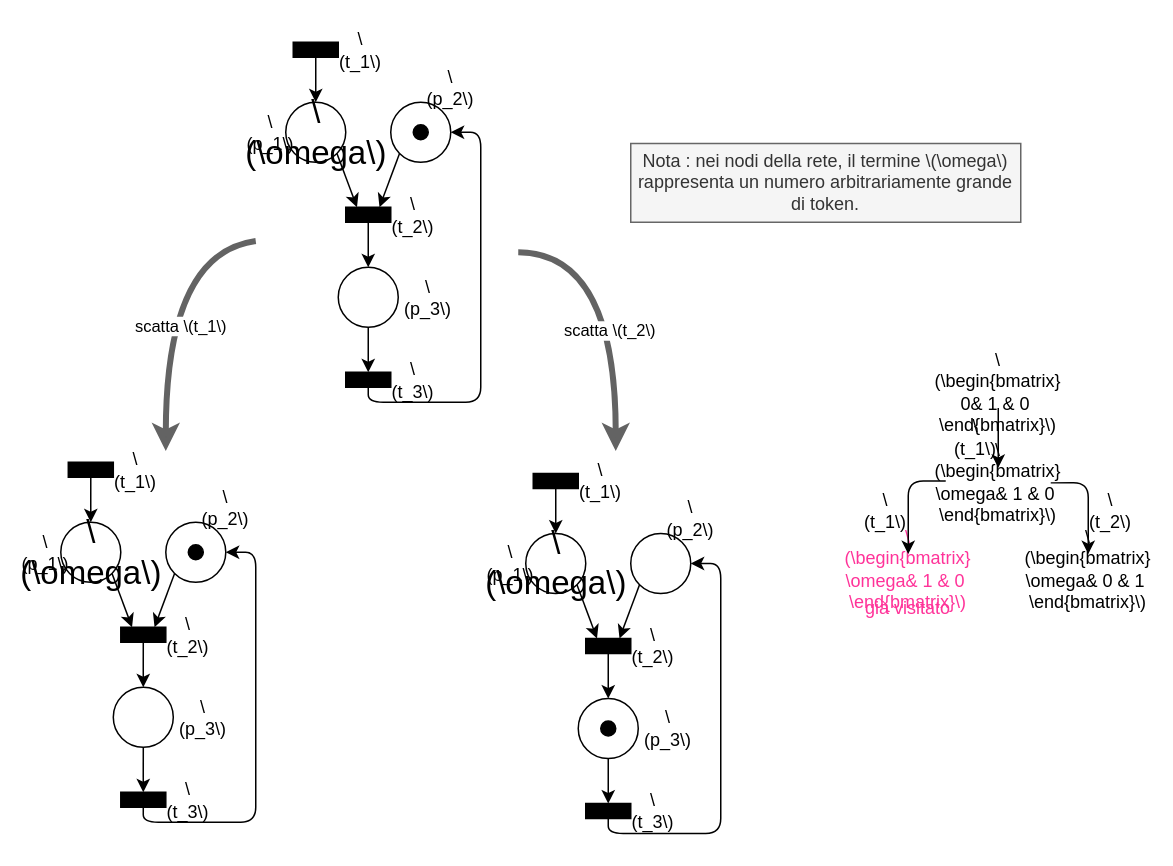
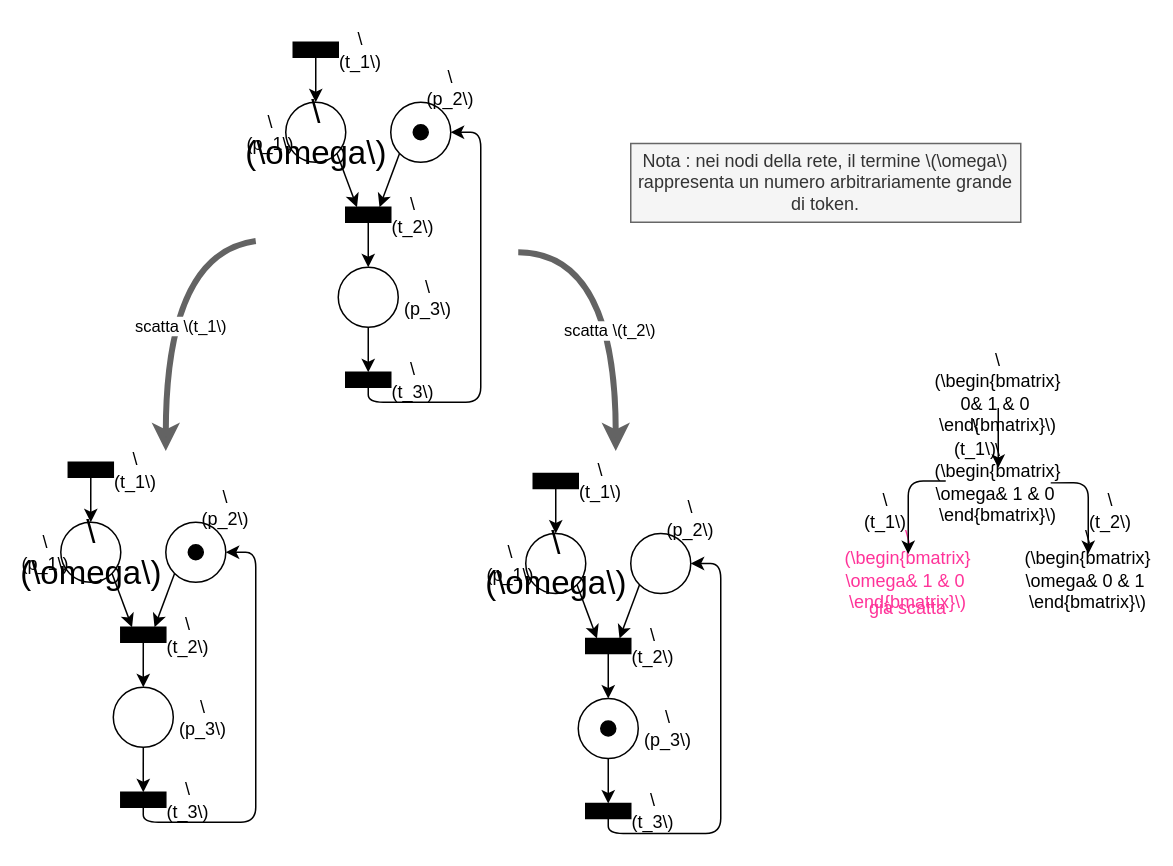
node "già visitato": label "già visitato" -> "già scatta"
